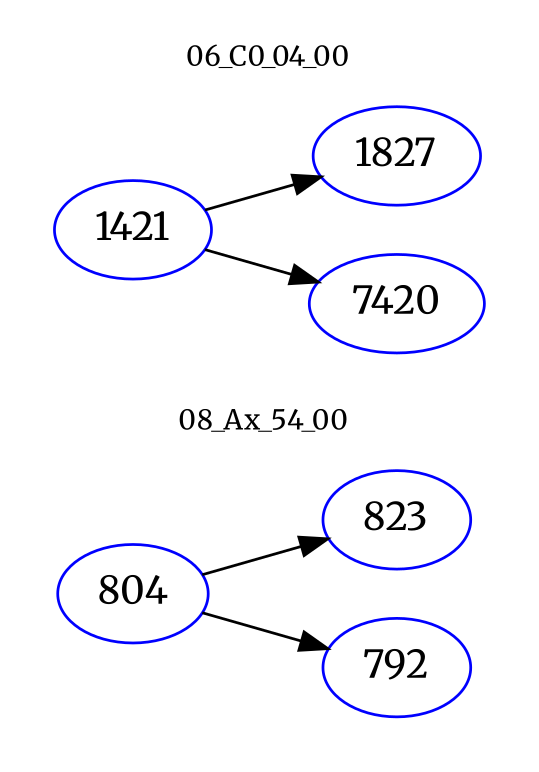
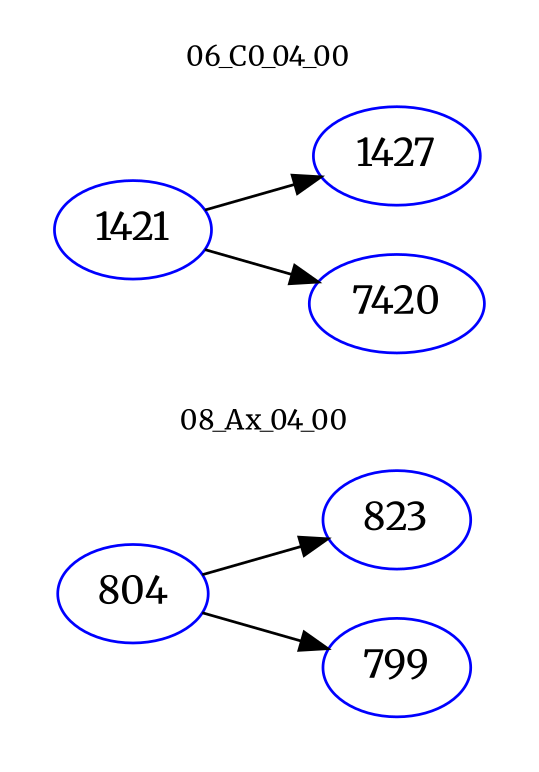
node "1827": label "1827" -> "1427"
cluster "08_Ax_54_00": label "08_Ax_54_00" -> "08_Ax_04_00"
node "792": label "792" -> "799"
